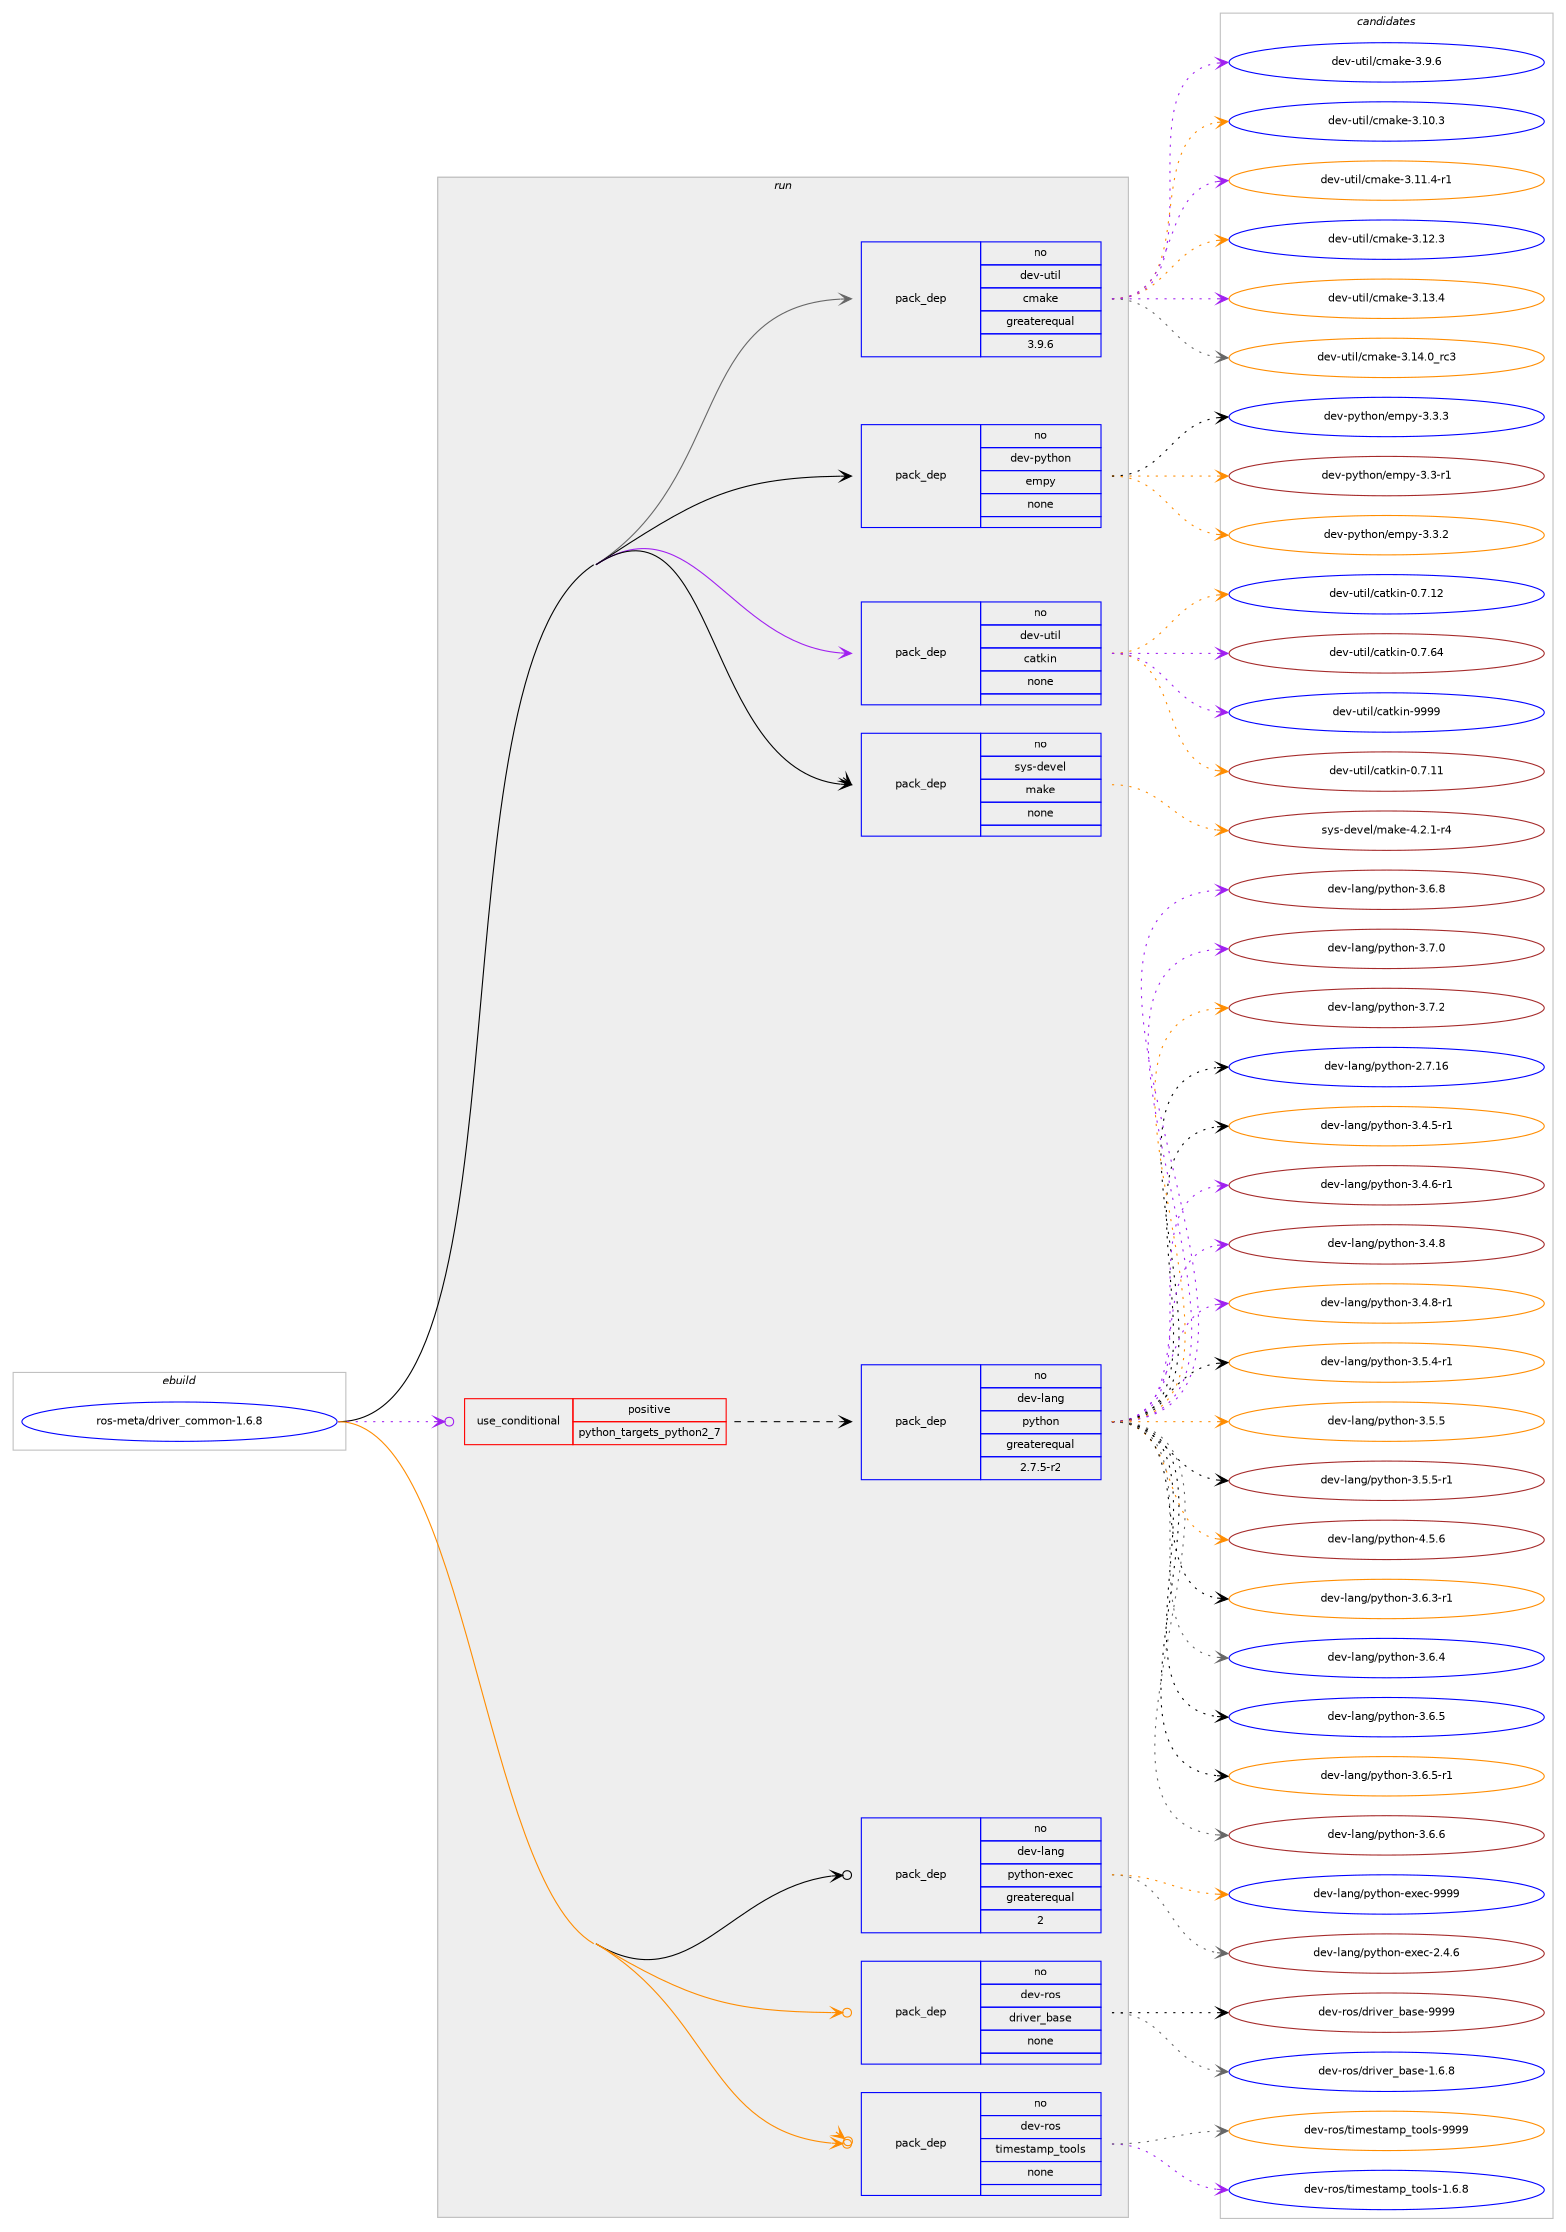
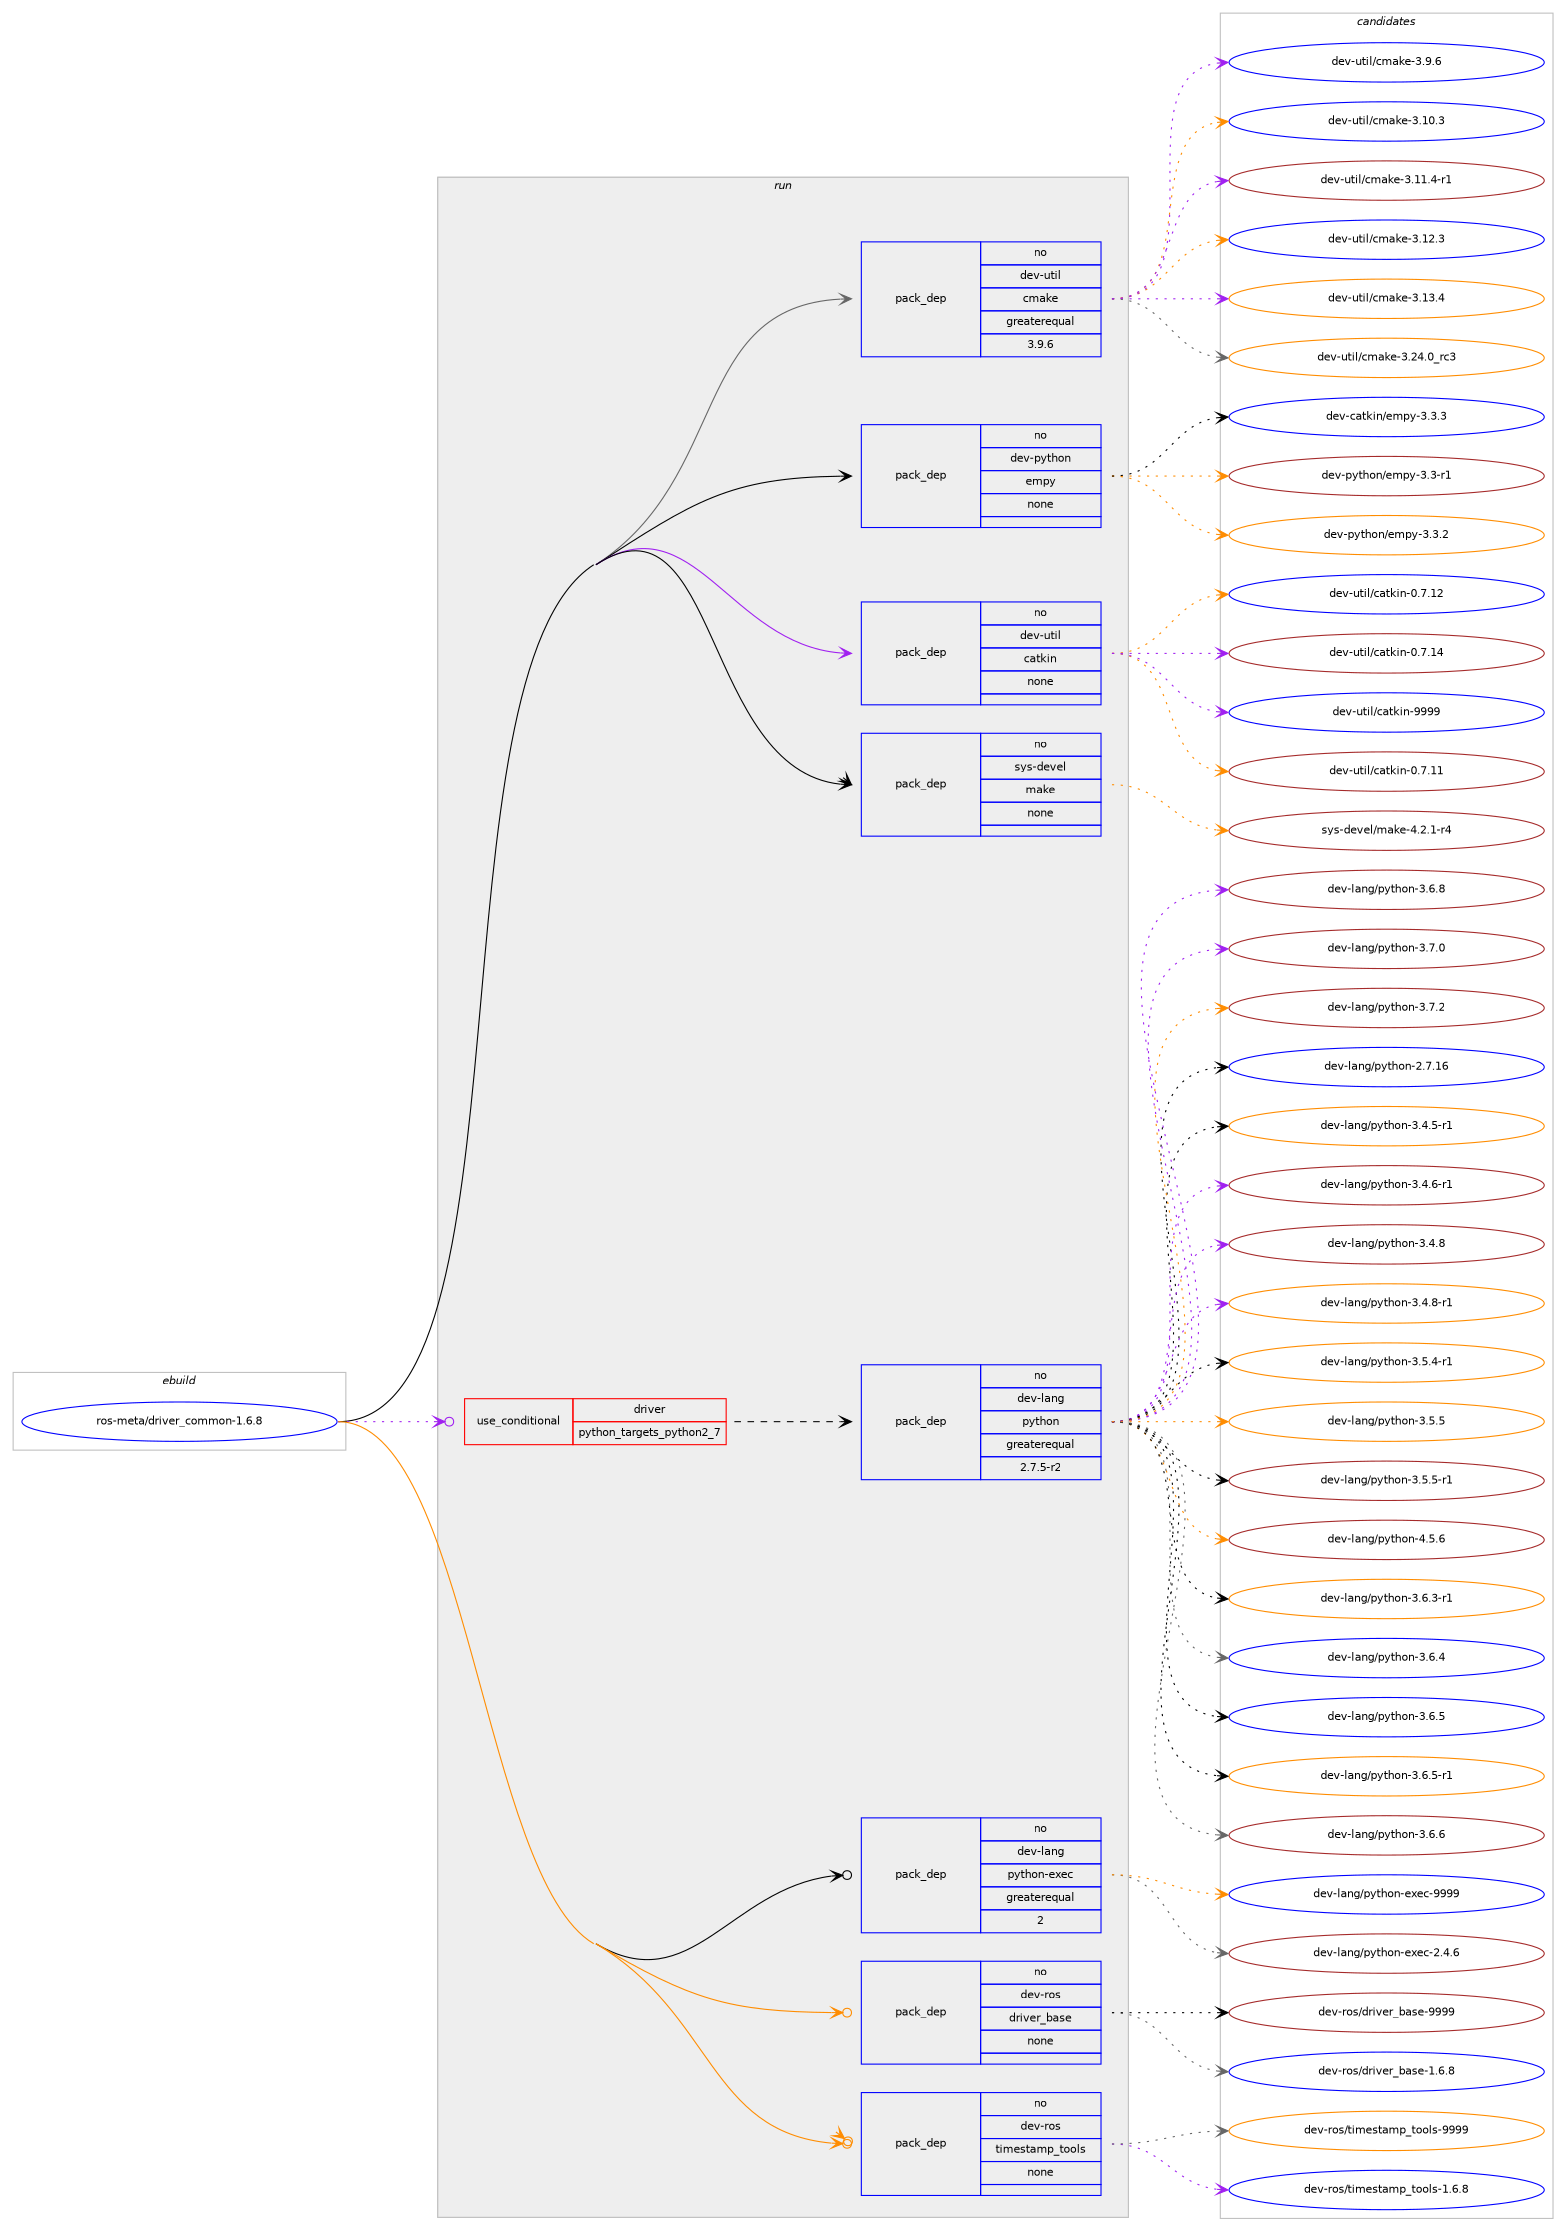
node "dev-util/cmake-3.11.4-r1": color darkorange -> brown
node "dev-util/cmake-3.14.0_rc3": label "dev-util/cmake-3.14.0_rc3" -> "dev-util/cmake-3.24.0_rc3"
node "dev-python/empy-3.3.3": label "dev-python/empy-3.3.3" -> "dev-catkin/empy-3.3.3"
node "dev-util/catkin-0.7.64": label "dev-util/catkin-0.7.64" -> "dev-util/catkin-0.7.14"
node "use_conditional": text "positive" -> "driver"
